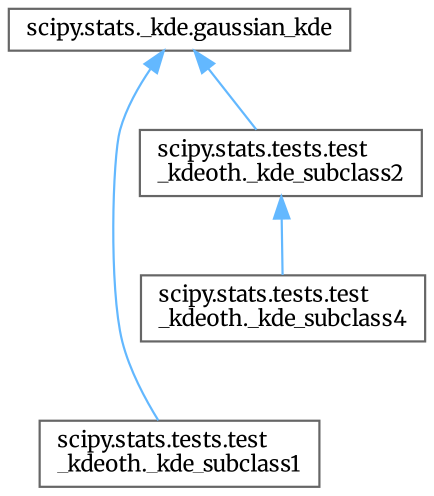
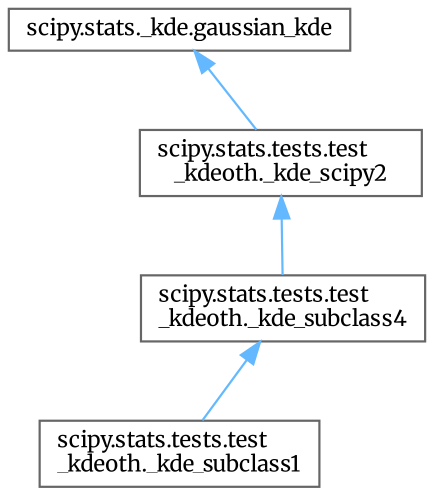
node "scipy.stats.tests.test _kdeoth._kde_subclass2": label "scipy.stats.tests.test _kdeoth._kde_subclass2" -> "scipy.stats.tests.test _kdeoth._kde_scipy2"
edge "scipy.stats.tests.test _kdeoth._kde_subclass1" -> "scipy.stats._kde.gaussian_kde": now "scipy.stats.tests.test _kdeoth._kde_subclass1" -> "scipy.stats.tests.test _kdeoth._kde_subclass4"
